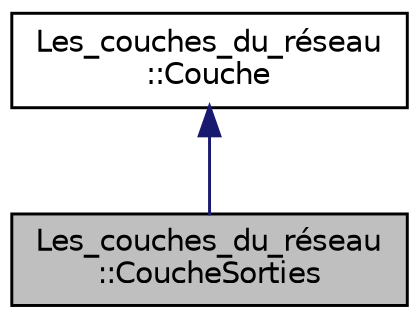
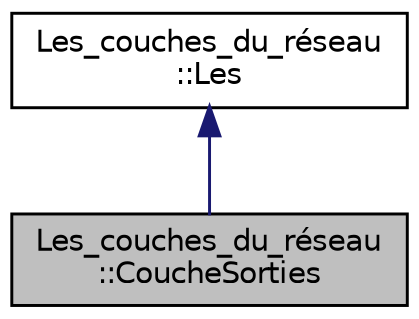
node "Les_couches_du_réseau ::Couche": label "Les_couches_du_réseau ::Couche" -> "Les_couches_du_réseau ::Les"
